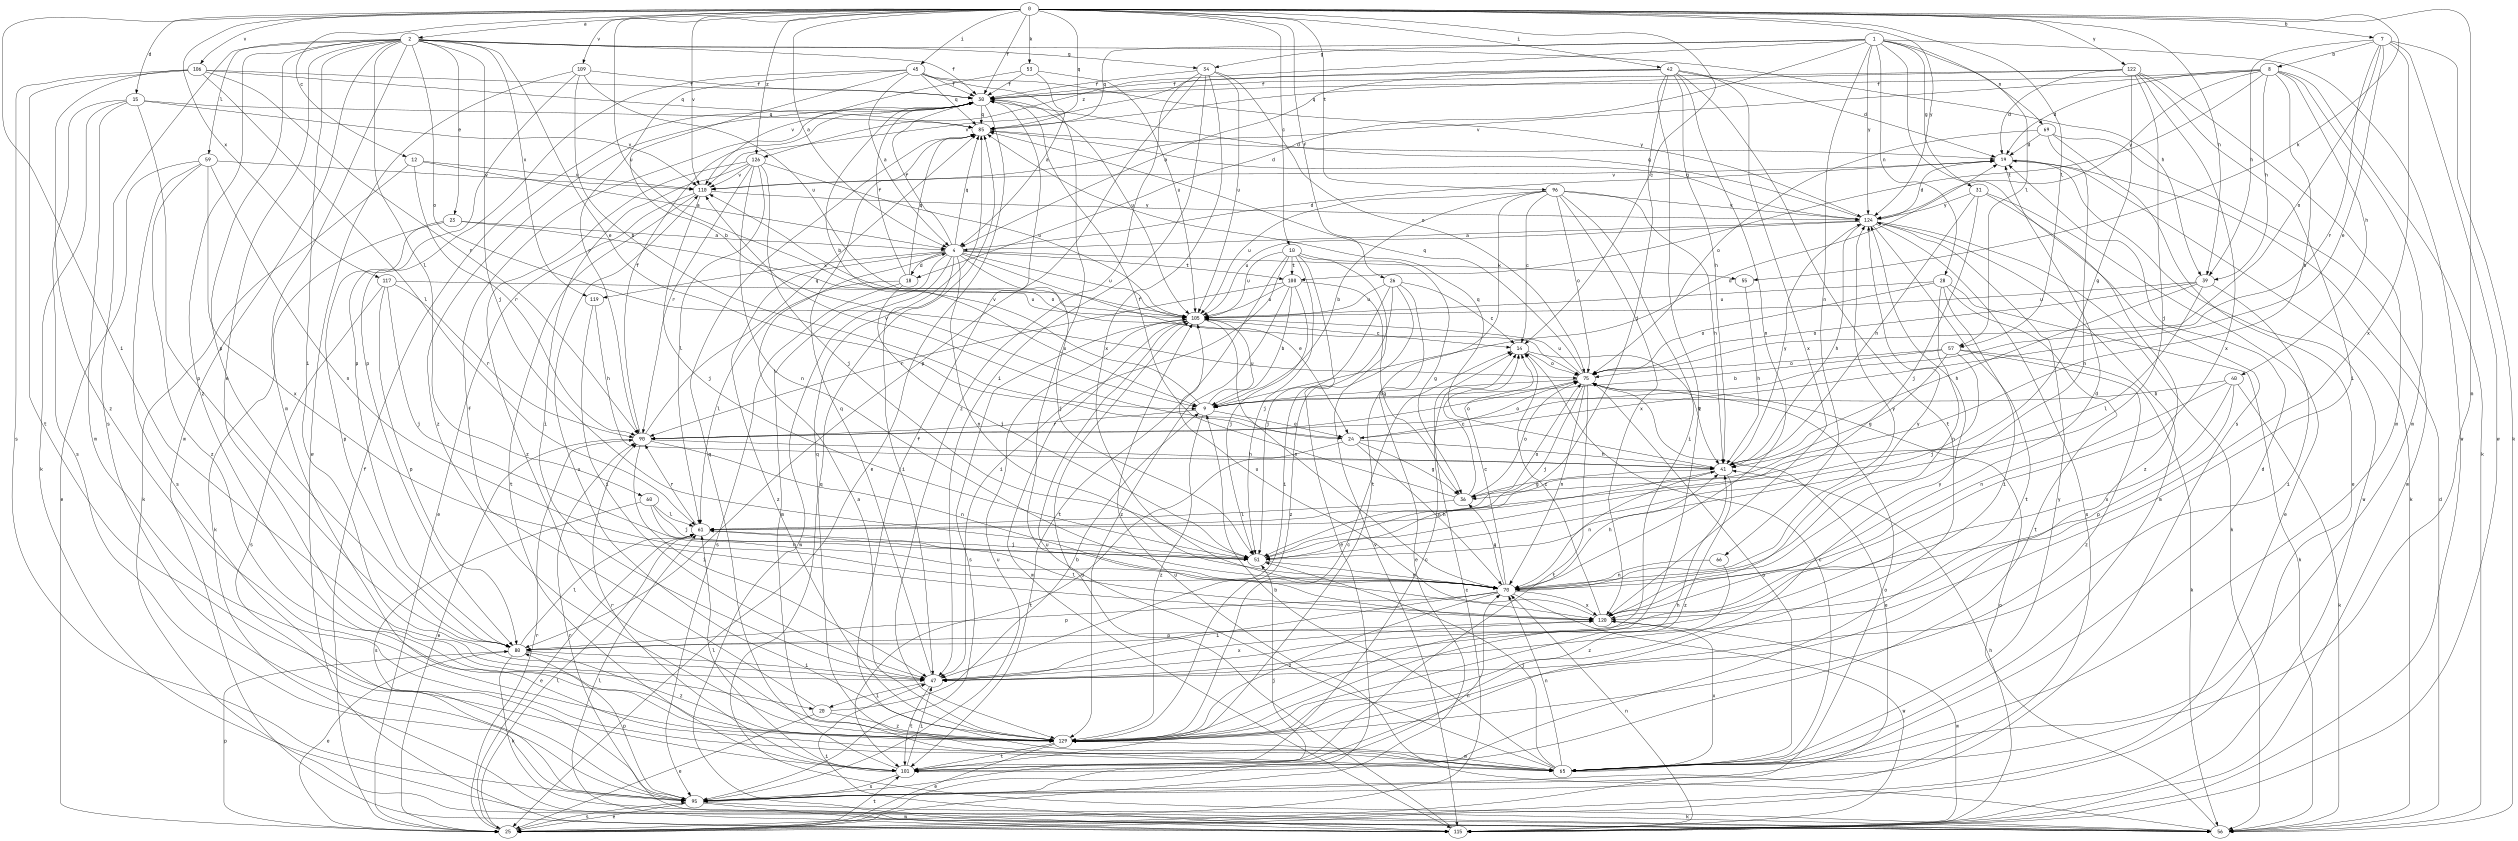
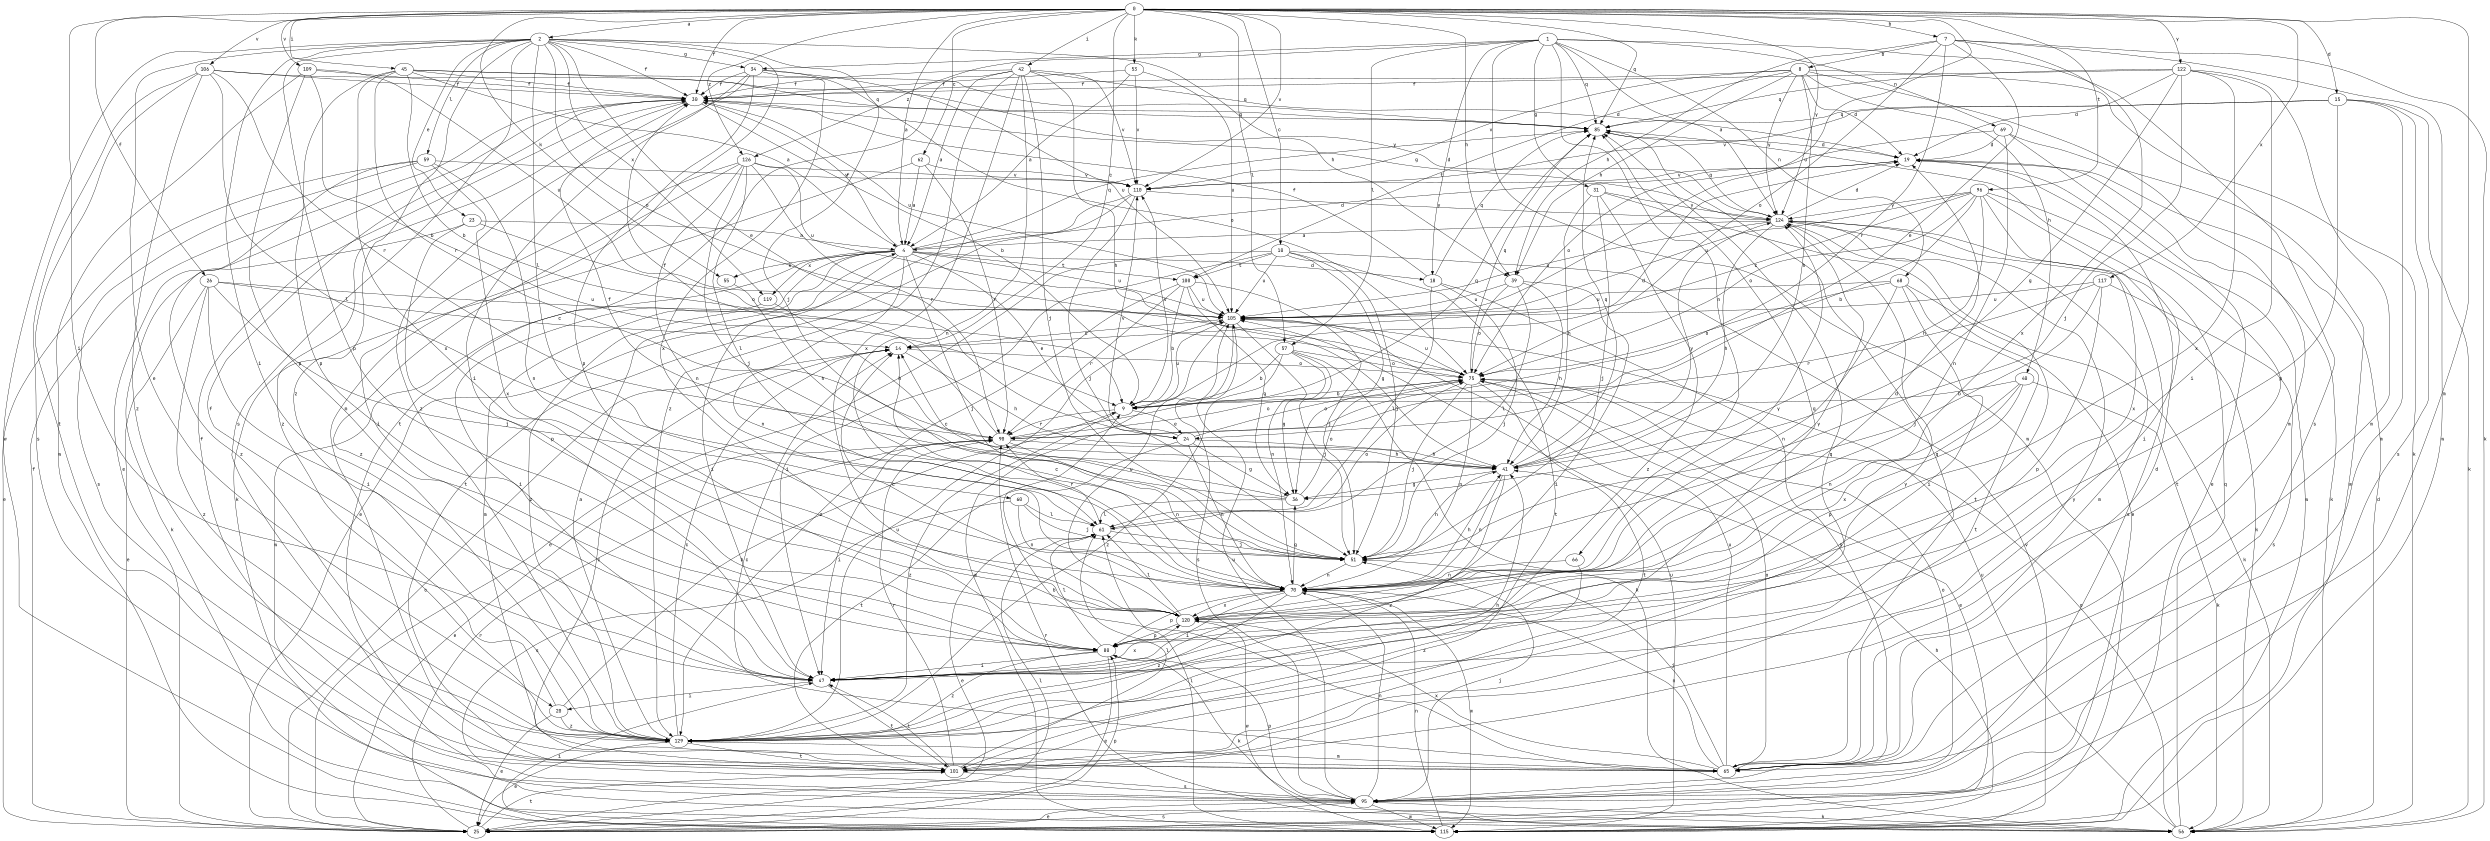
edge "1" -> "124": label "y" -> "a"
node "12": label "12" -> "62"
node "28": label "28" -> "68"
edge "129" -> "110": now "129" -> "105"
